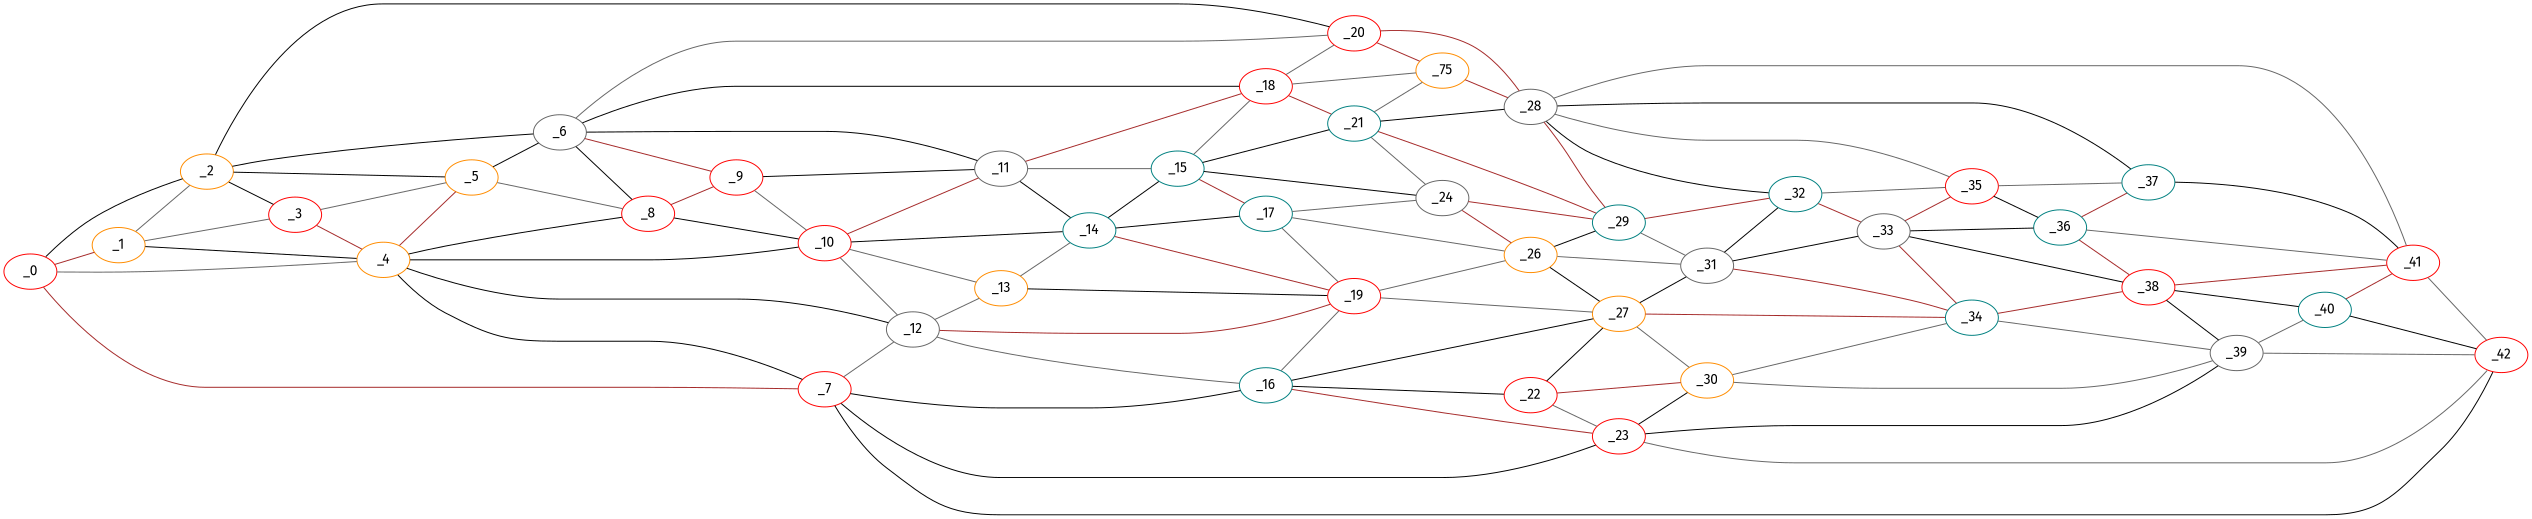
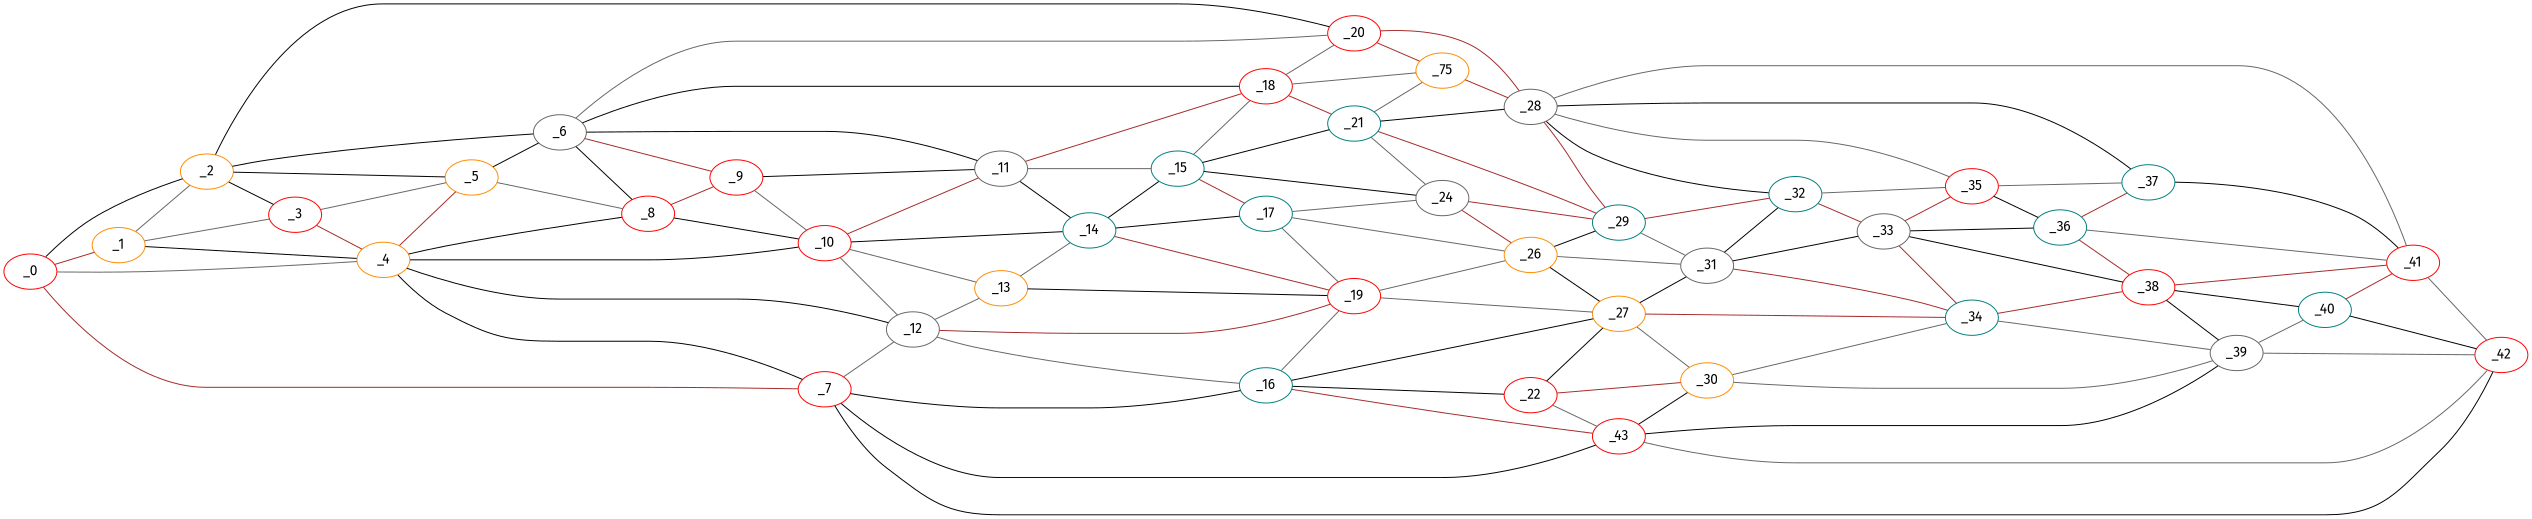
node "_23": label "_23" -> "_43"
